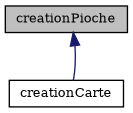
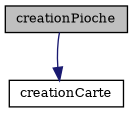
edge "creationCarte" -> "creationPioche": reversed
